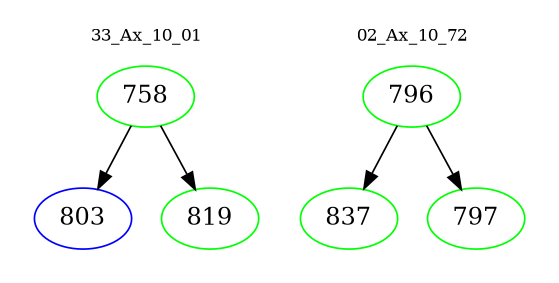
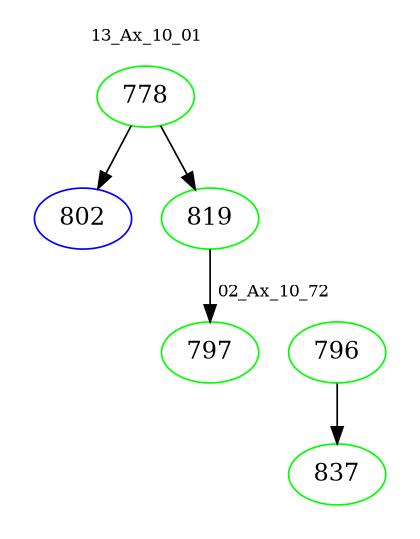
cluster "33_Ax_10_01": label "33_Ax_10_01" -> "13_Ax_10_01"
node "758": label "758" -> "778"
edge "796" -> "797": now "819" -> "797"
node "803": label "803" -> "802"
